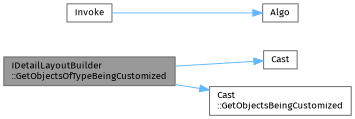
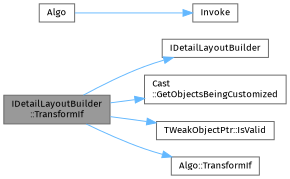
edge "Invoke" -> "Algo": reversed
node "Cast": label "Cast" -> "IDetailLayoutBuilder"
node "IDetailLayoutBuilder ::GetObjectsOfTypeBeingCustomized": label "IDetailLayoutBuilder ::GetObjectsOfTypeBeingCustomized" -> "IDetailLayoutBuilder ::TransformIf"
node "TWeakObjectPtr::IsValid": added
node "Algo::TransformIf": added
